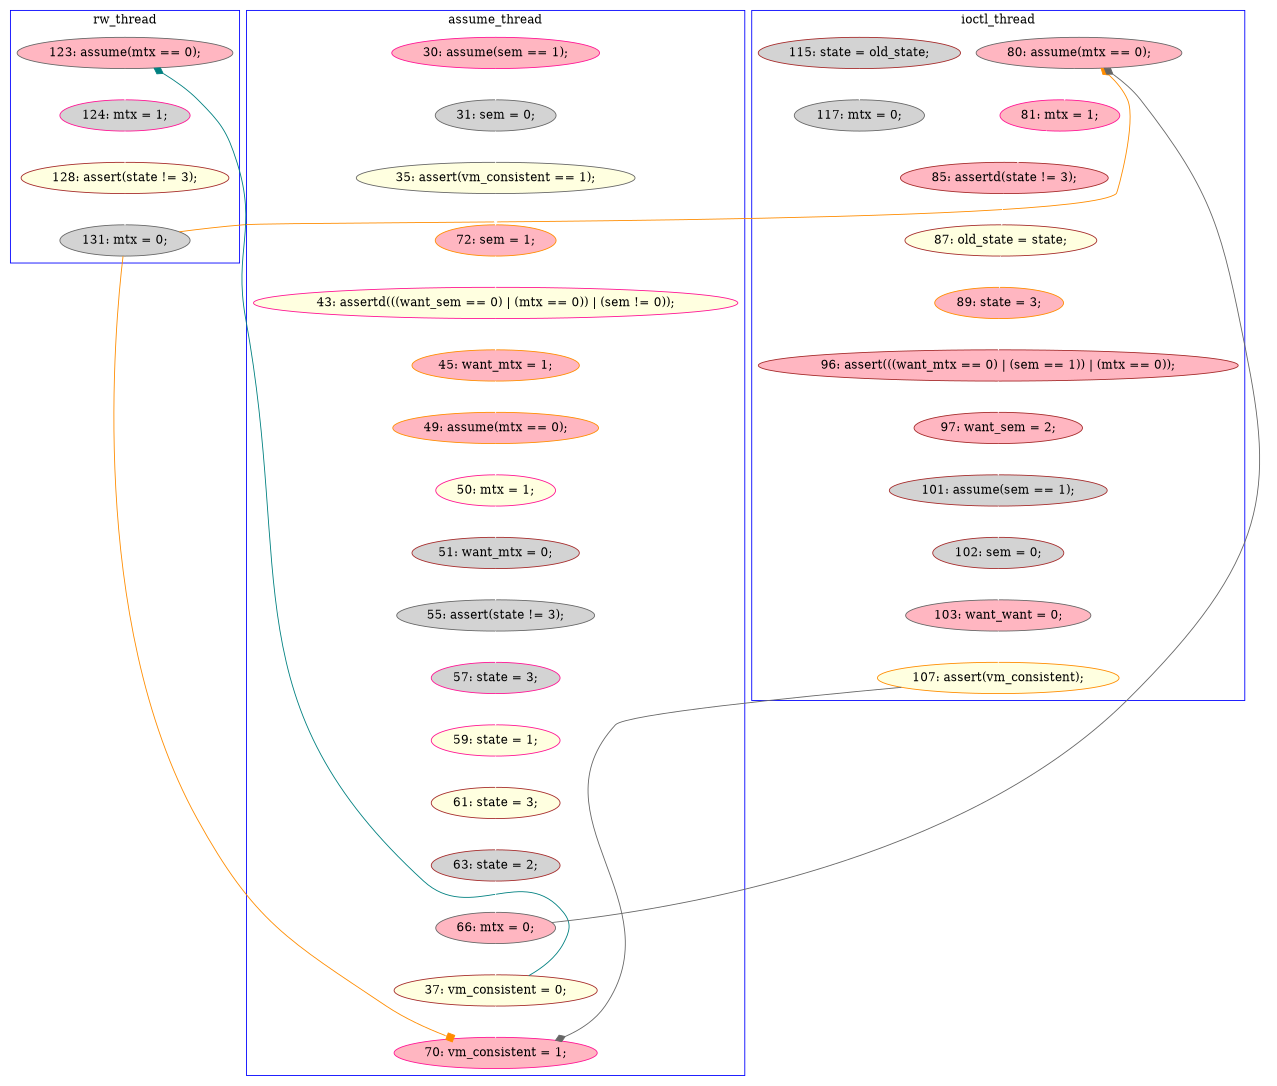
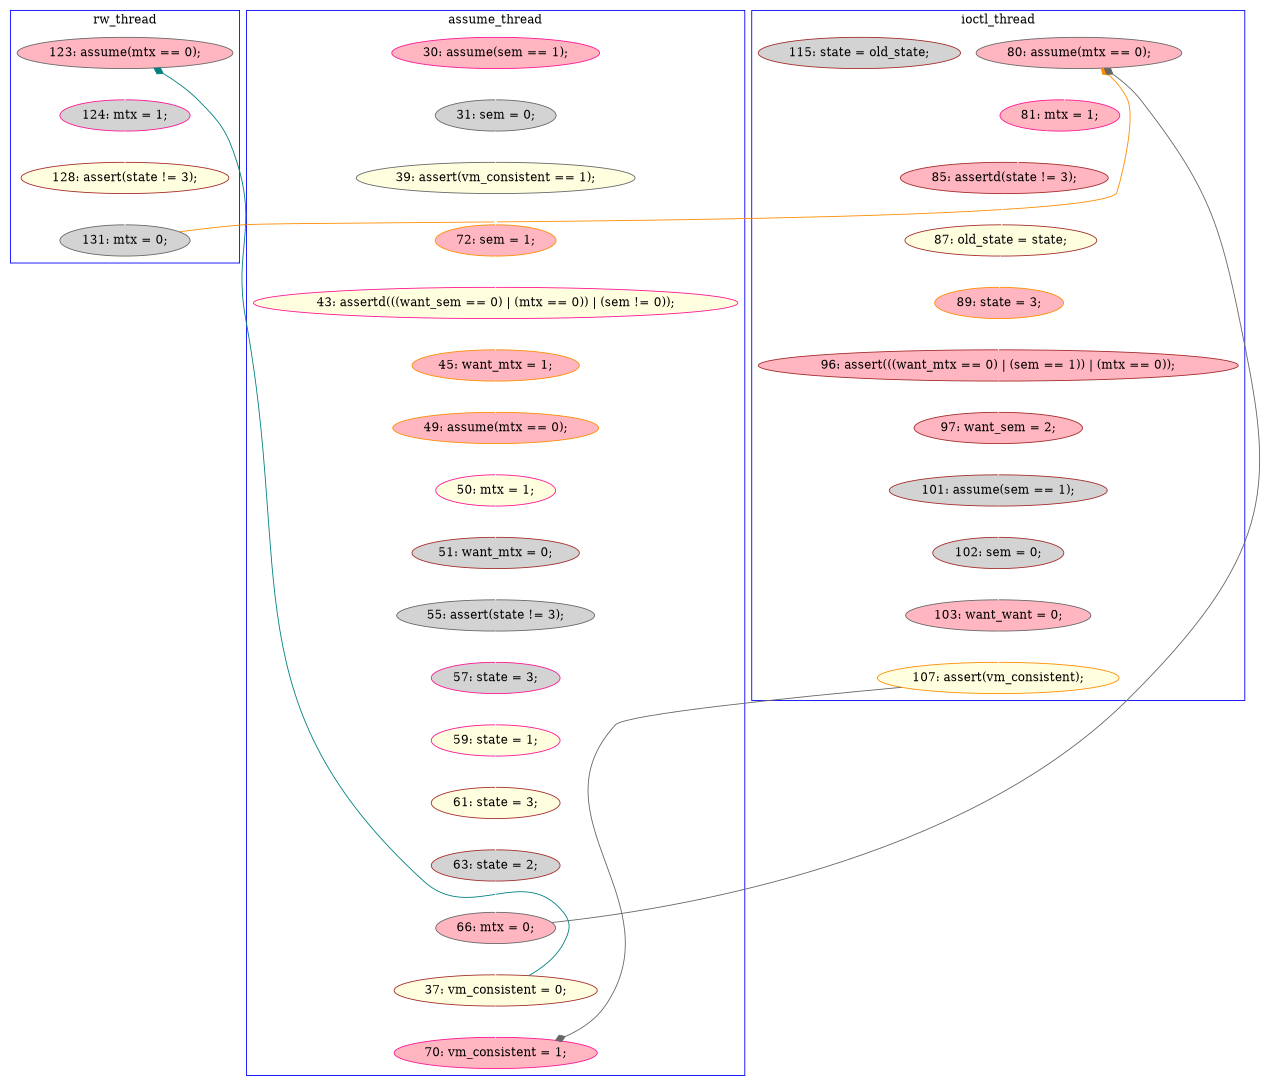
node "117: mtx = 0;": removed
node "35: assert(vm_consistent == 1);": label "35: assert(vm_consistent == 1);" -> "39: assert(vm_consistent == 1);"
edge "131: mtx = 0;" -> "70: vm_consistent = 1;": removed
